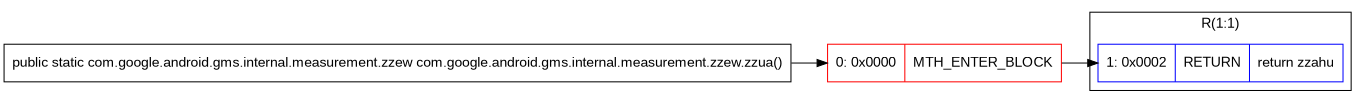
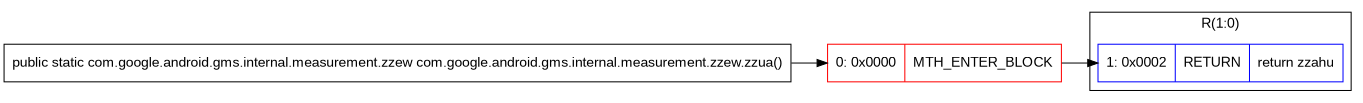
cluster "R(1:1)": label "R(1:1)" -> "R(1:0)"
